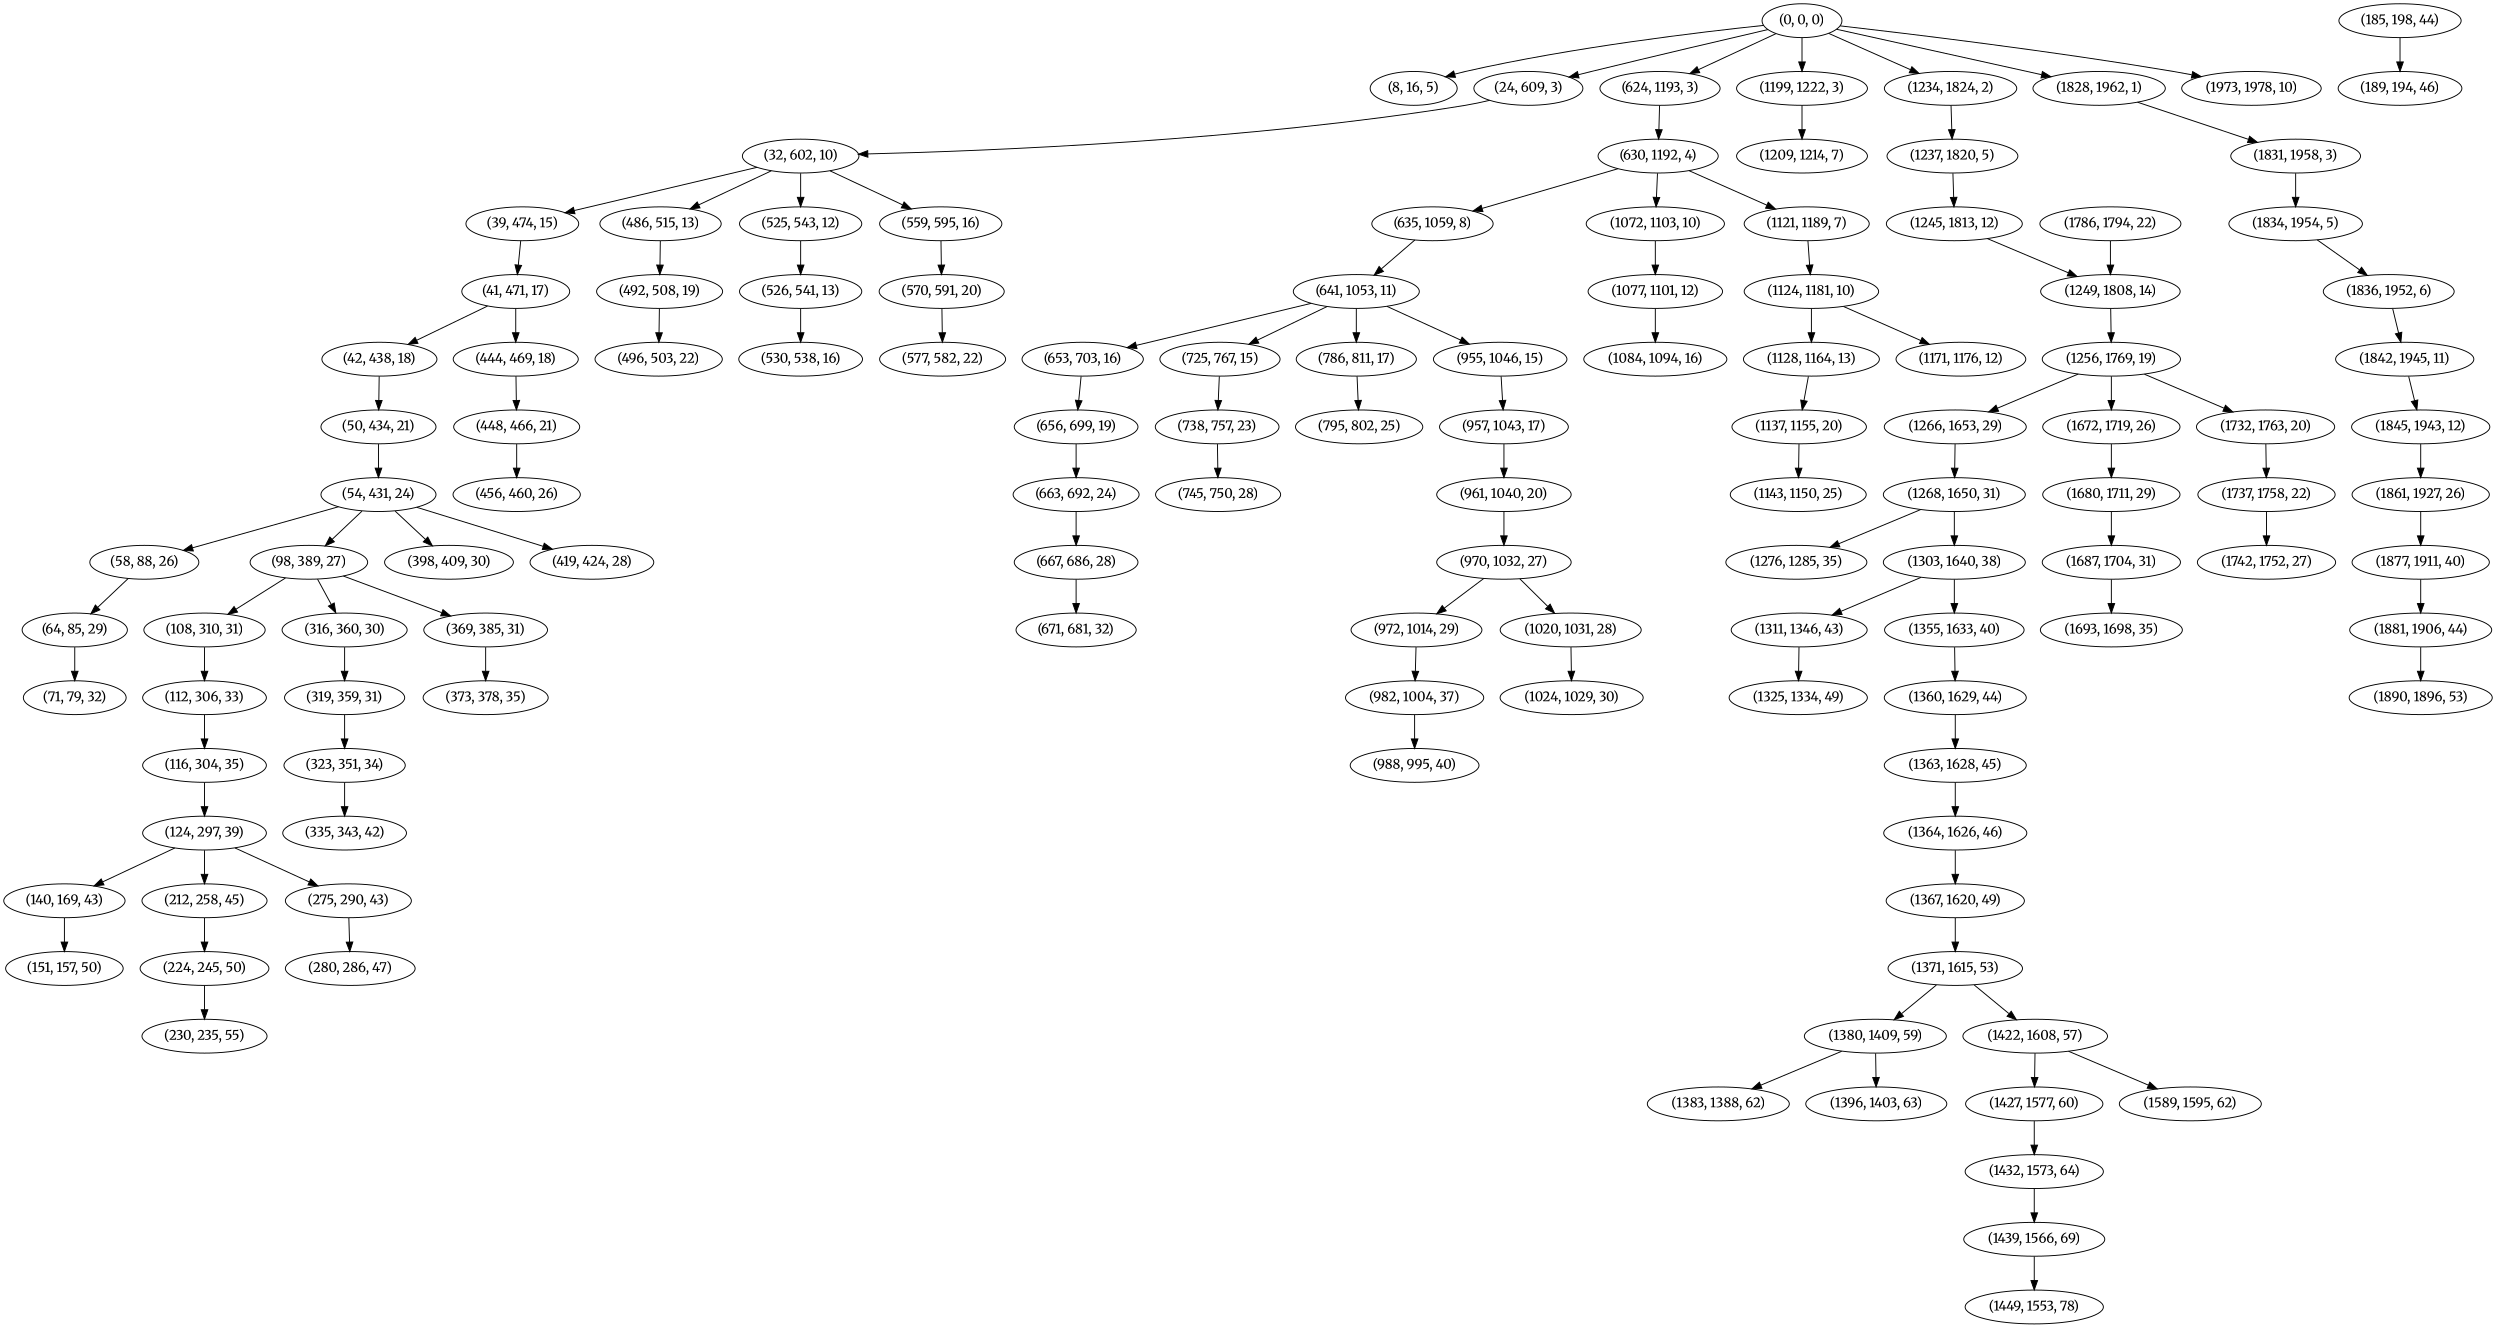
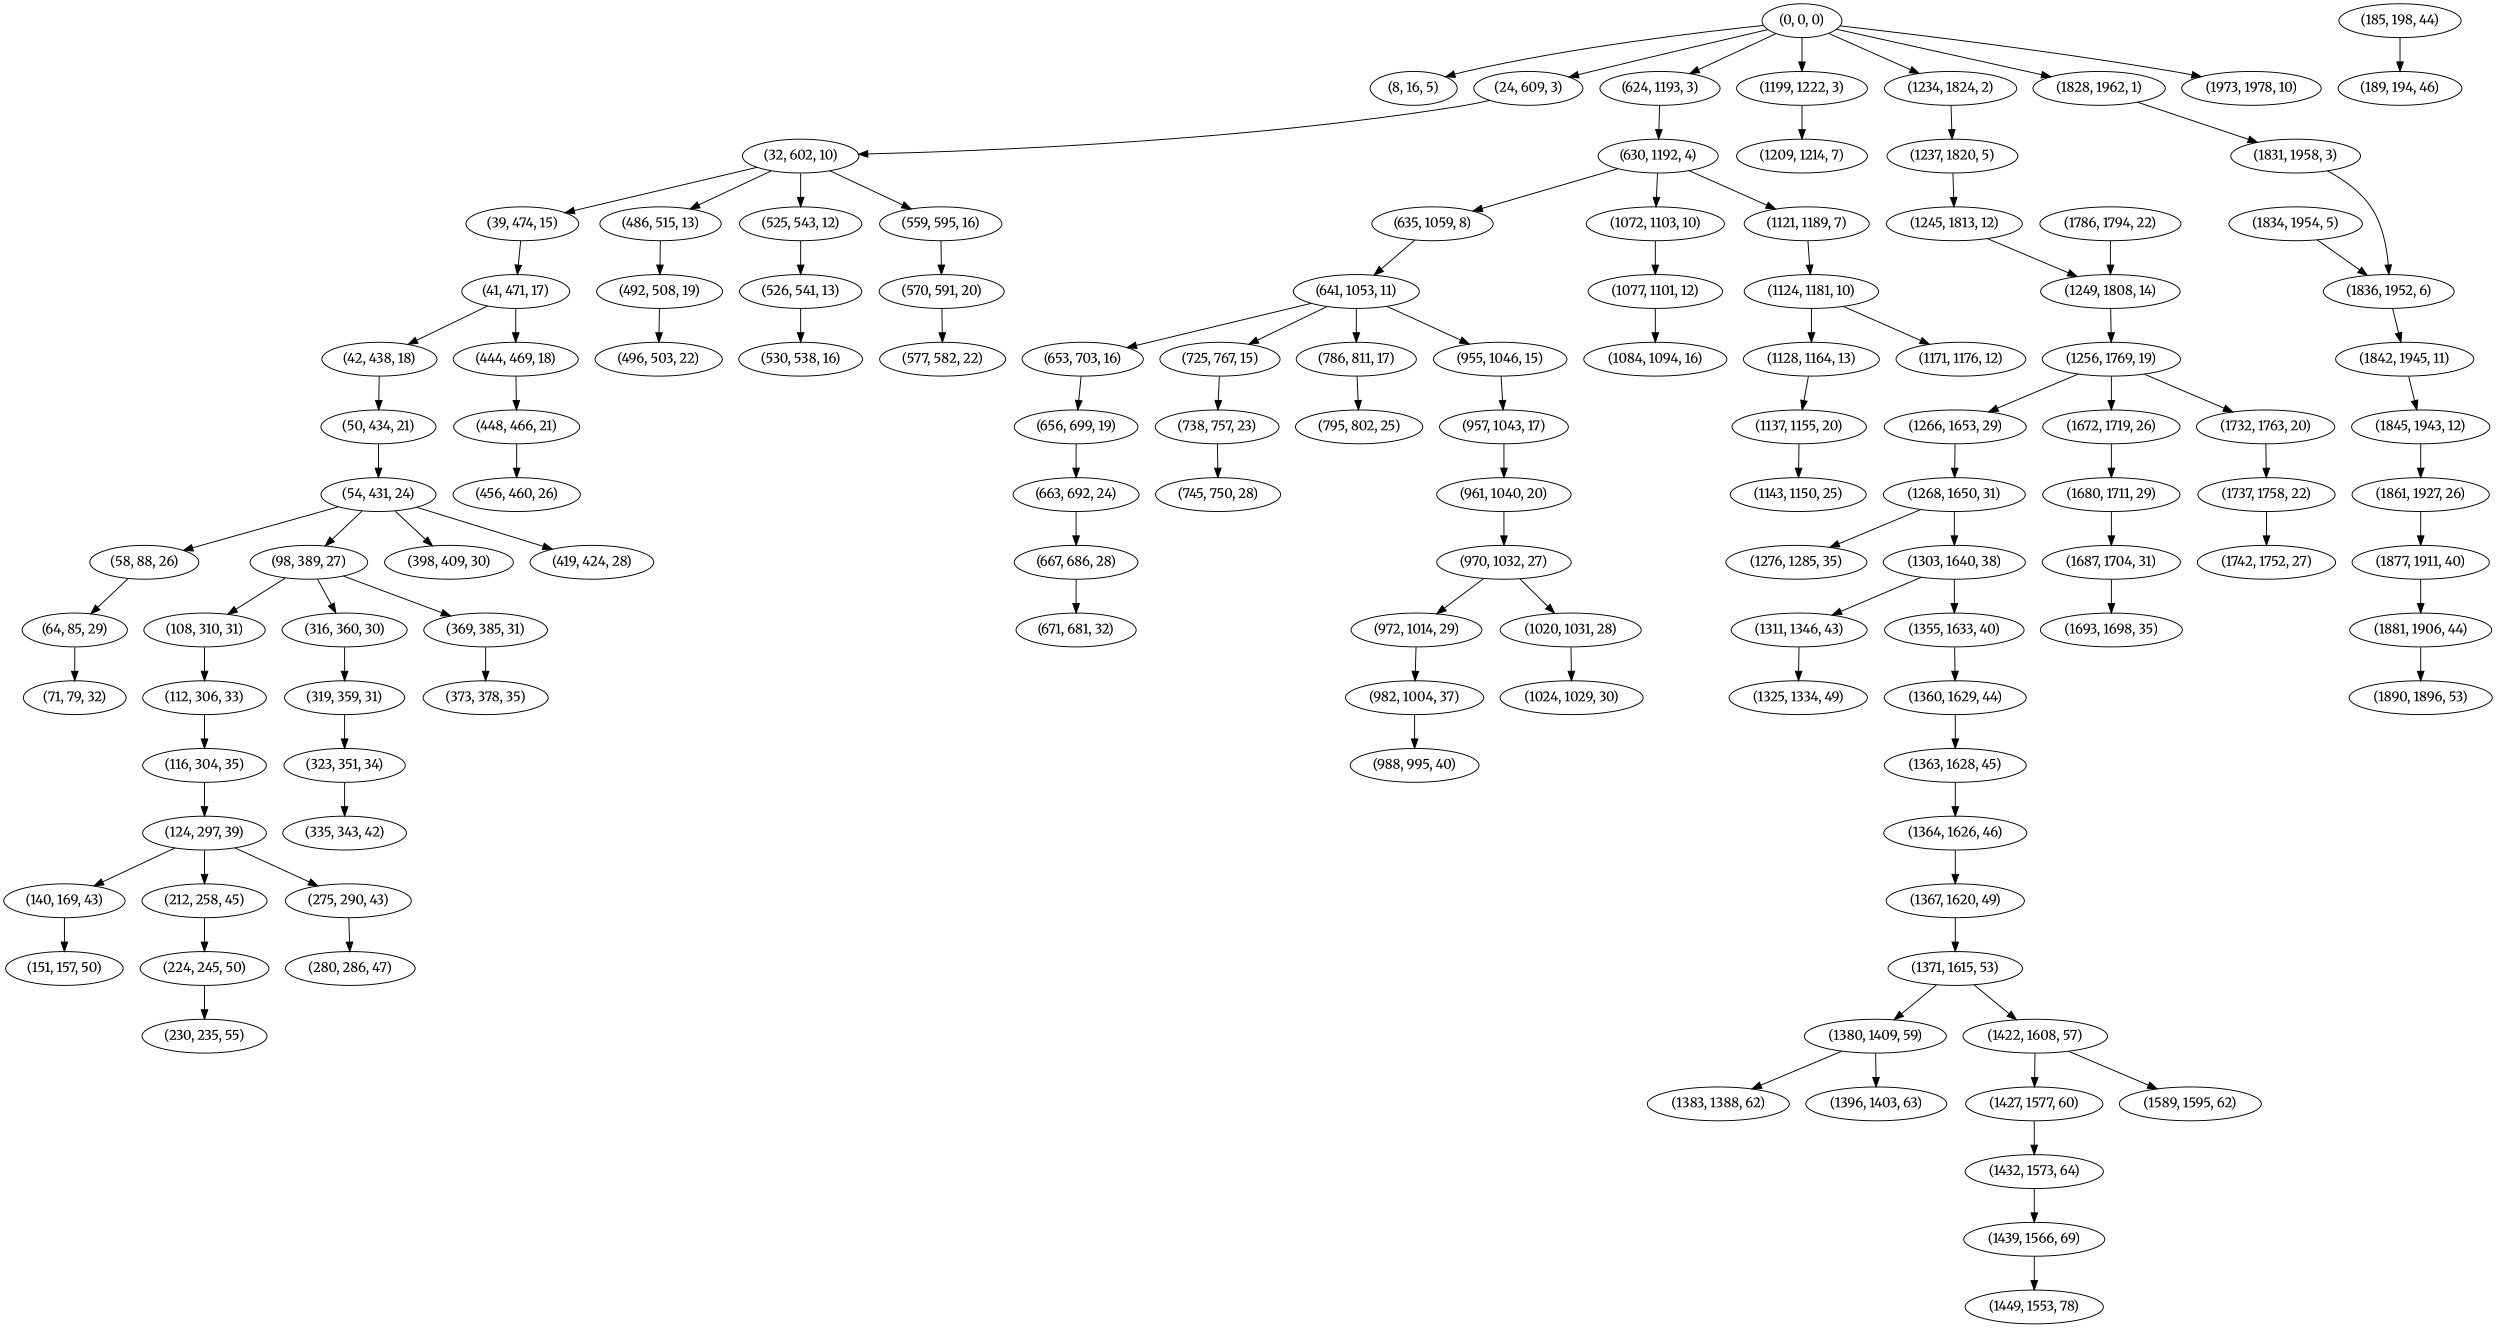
edge "(1831, 1958, 3)" -> "(1834, 1954, 5)": now "(1831, 1958, 3)" -> "(1836, 1952, 6)"
